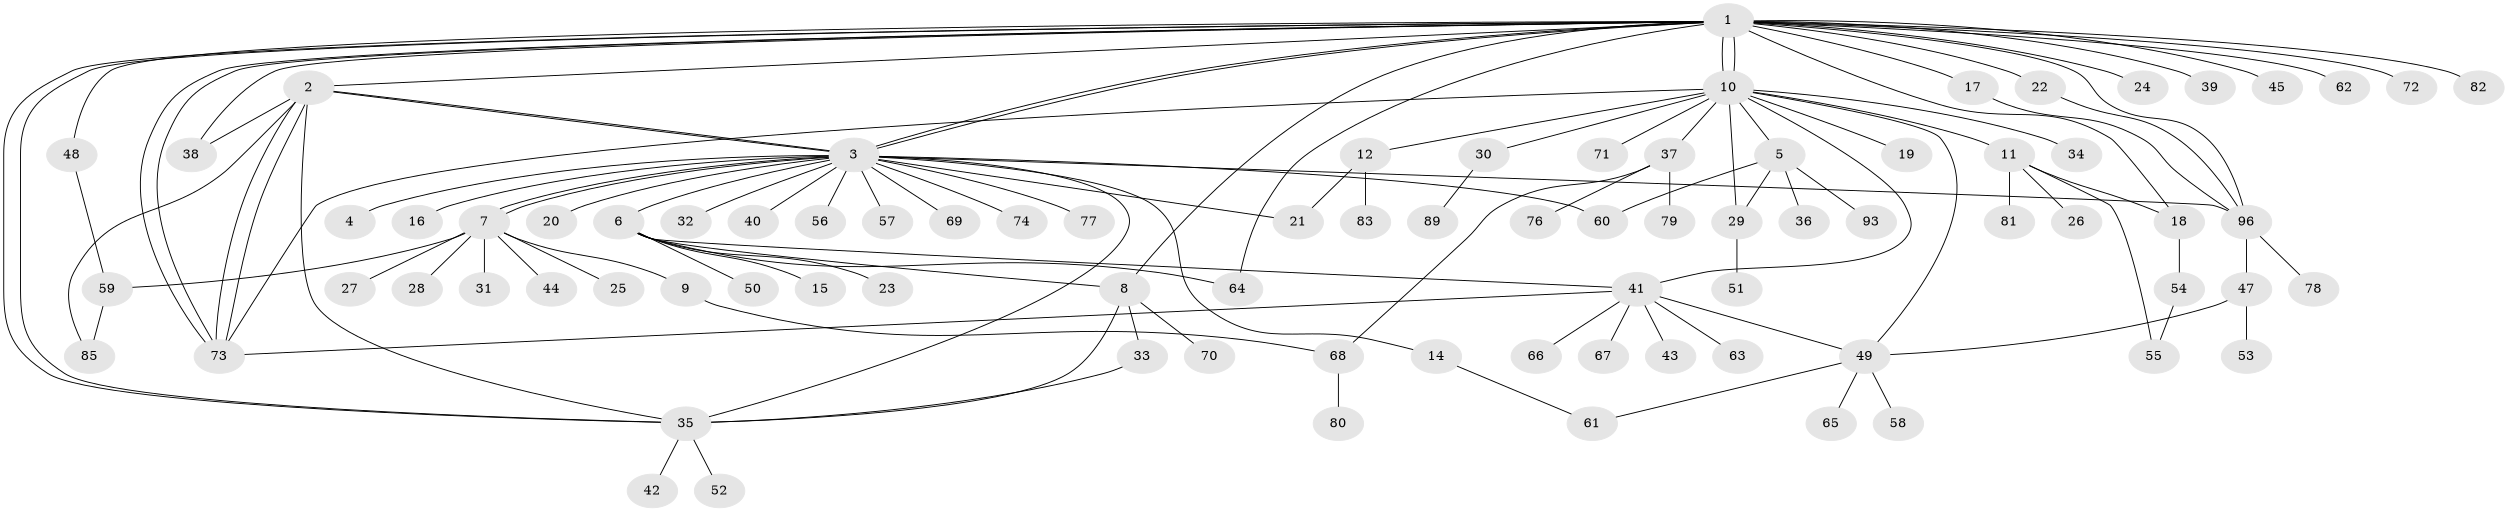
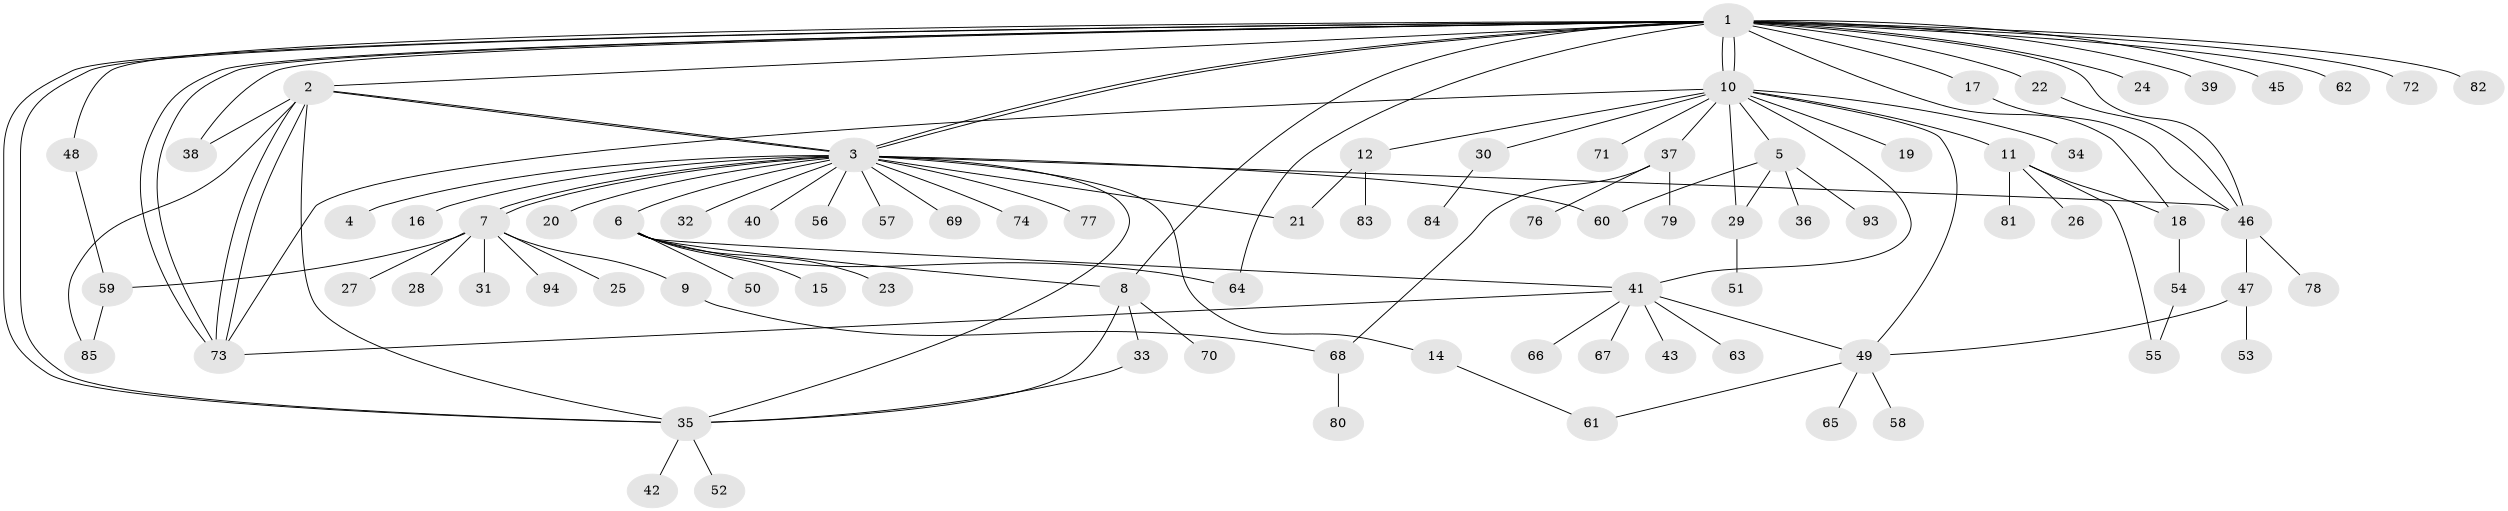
node "89": label "89" -> "84"
node "96": label "96" -> "46"
node "44": label "44" -> "94"
